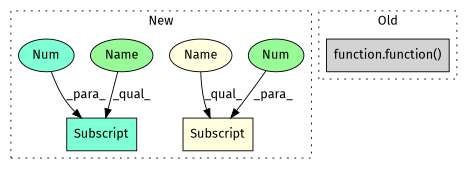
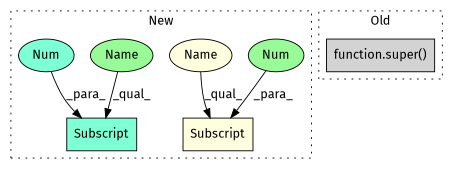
node "function.function()": label "function.function()" -> "function.super()"
